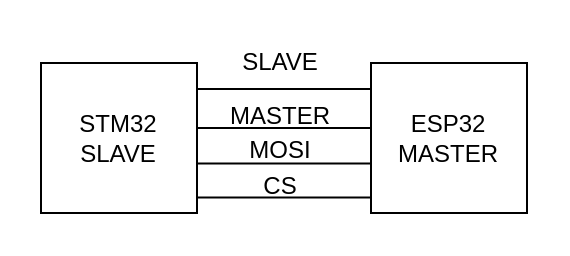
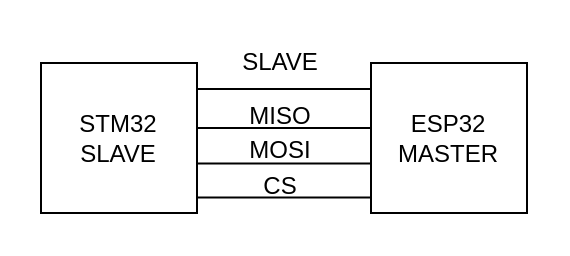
node "MASTER": label "MASTER" -> "MISO"
